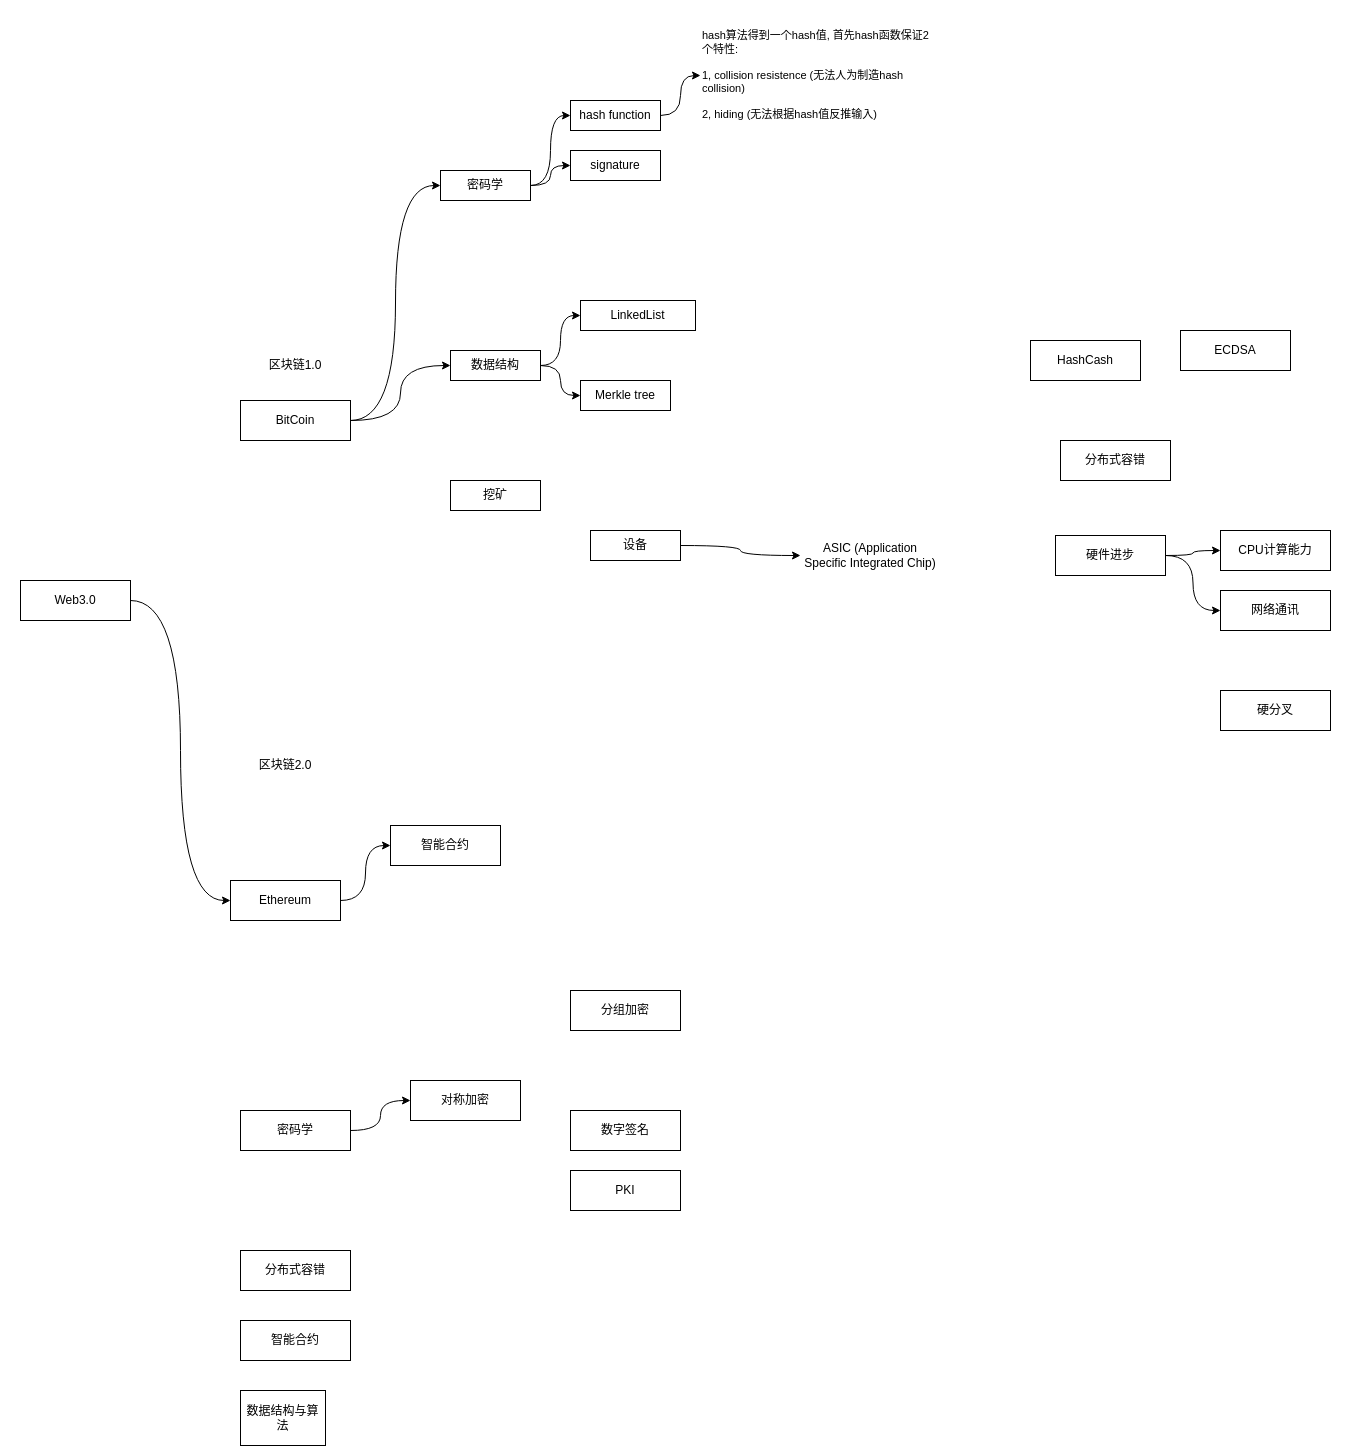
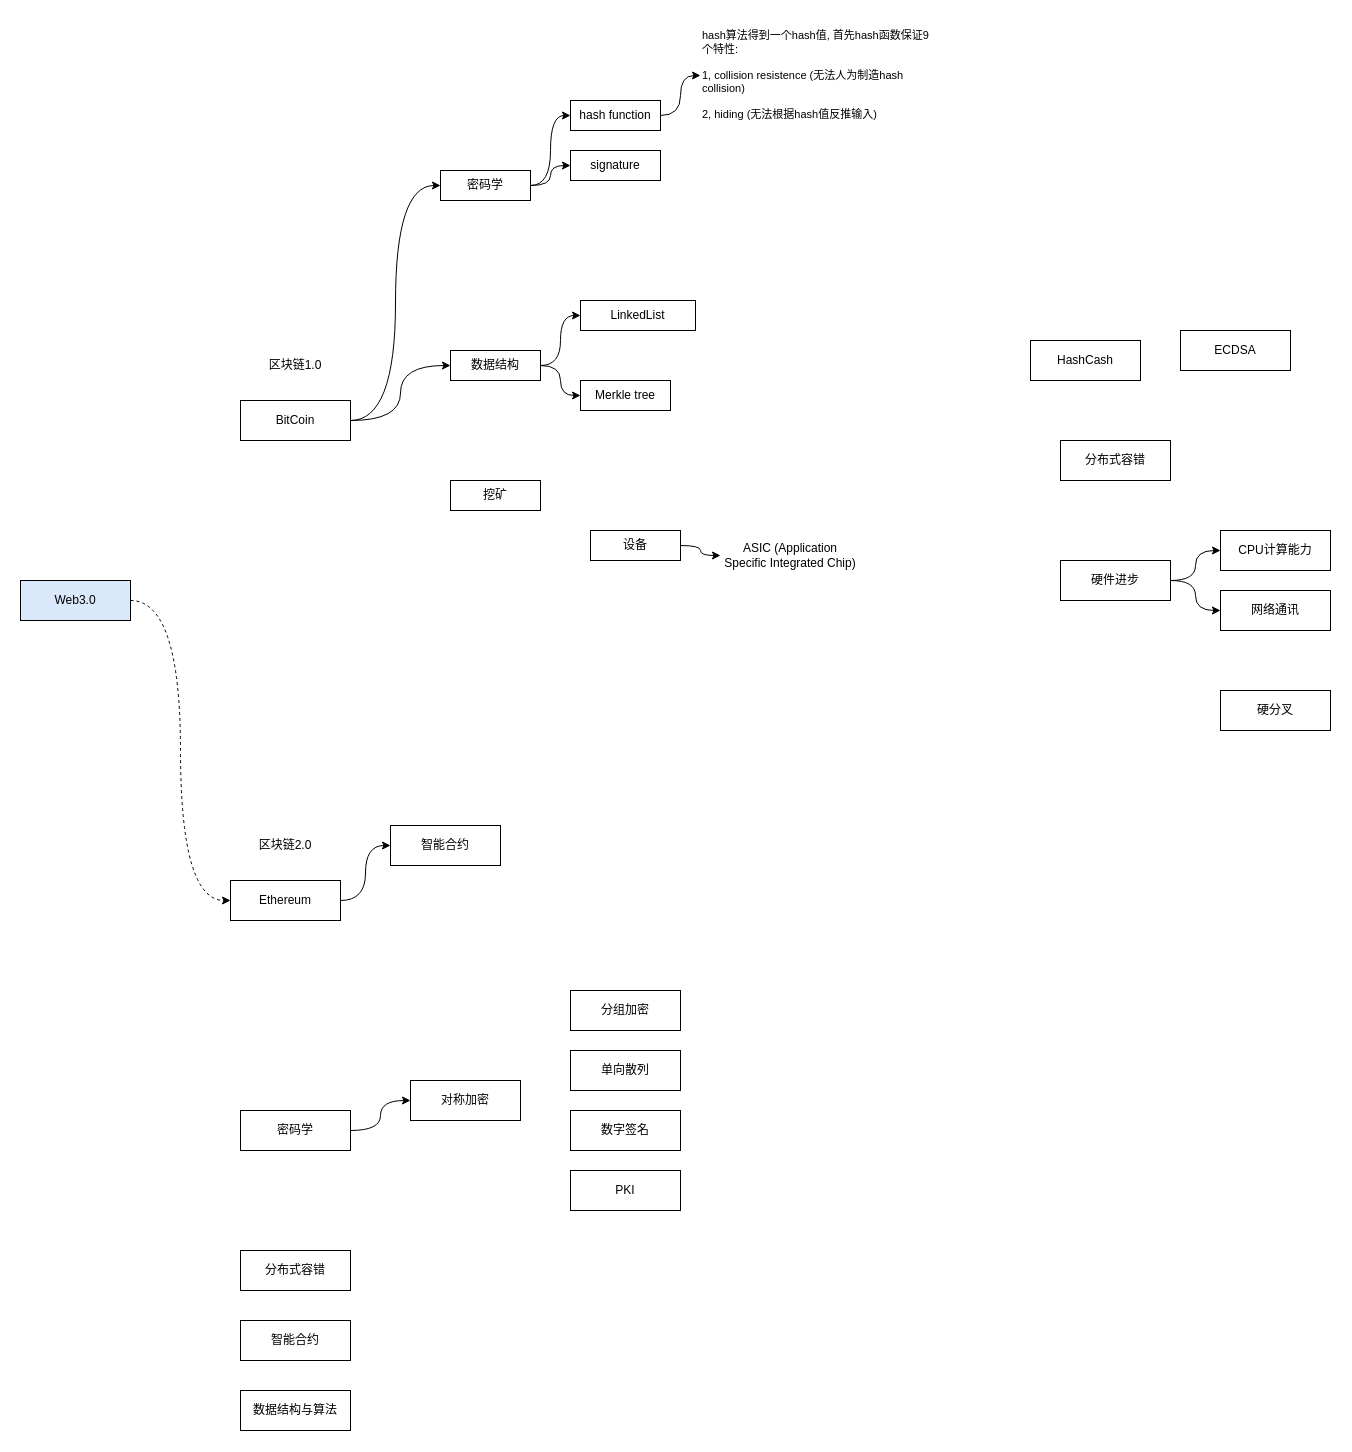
node "hash算法得到一个hash值, 首先hash函数保证2个特性: 1, collision resistence (无法人为制造hash collision) 2, hiding (无法根据hash值反推输入)": label "hash算法得到一个hash值, 首先hash函数保证2个特性: 1, collision resistence (无法人为制造hash collision) 2, hiding (无法根据hash值反推输入)" -> "hash算法得到一个hash值, 首先hash函数保证9个特性: 1, collision resistence (无法人为制造hash collision) 2, hiding (无法根据hash值反推输入)"
node "ASIC (Application Specific Integrated Chip)": moved (871, 556) -> (791, 556)
node "硬件进步": moved (1111, 556) -> (1116, 581)
node "Web3.0": fillcolor #ffffff -> #dae8fc
edge "Web3.0" -> "Ethereum": style solid -> dashed
node "区块链2.0": moved (286, 766) -> (286, 846)
node "单向散列": added
node "数据结构与算法": size 85x55 -> 110x40
